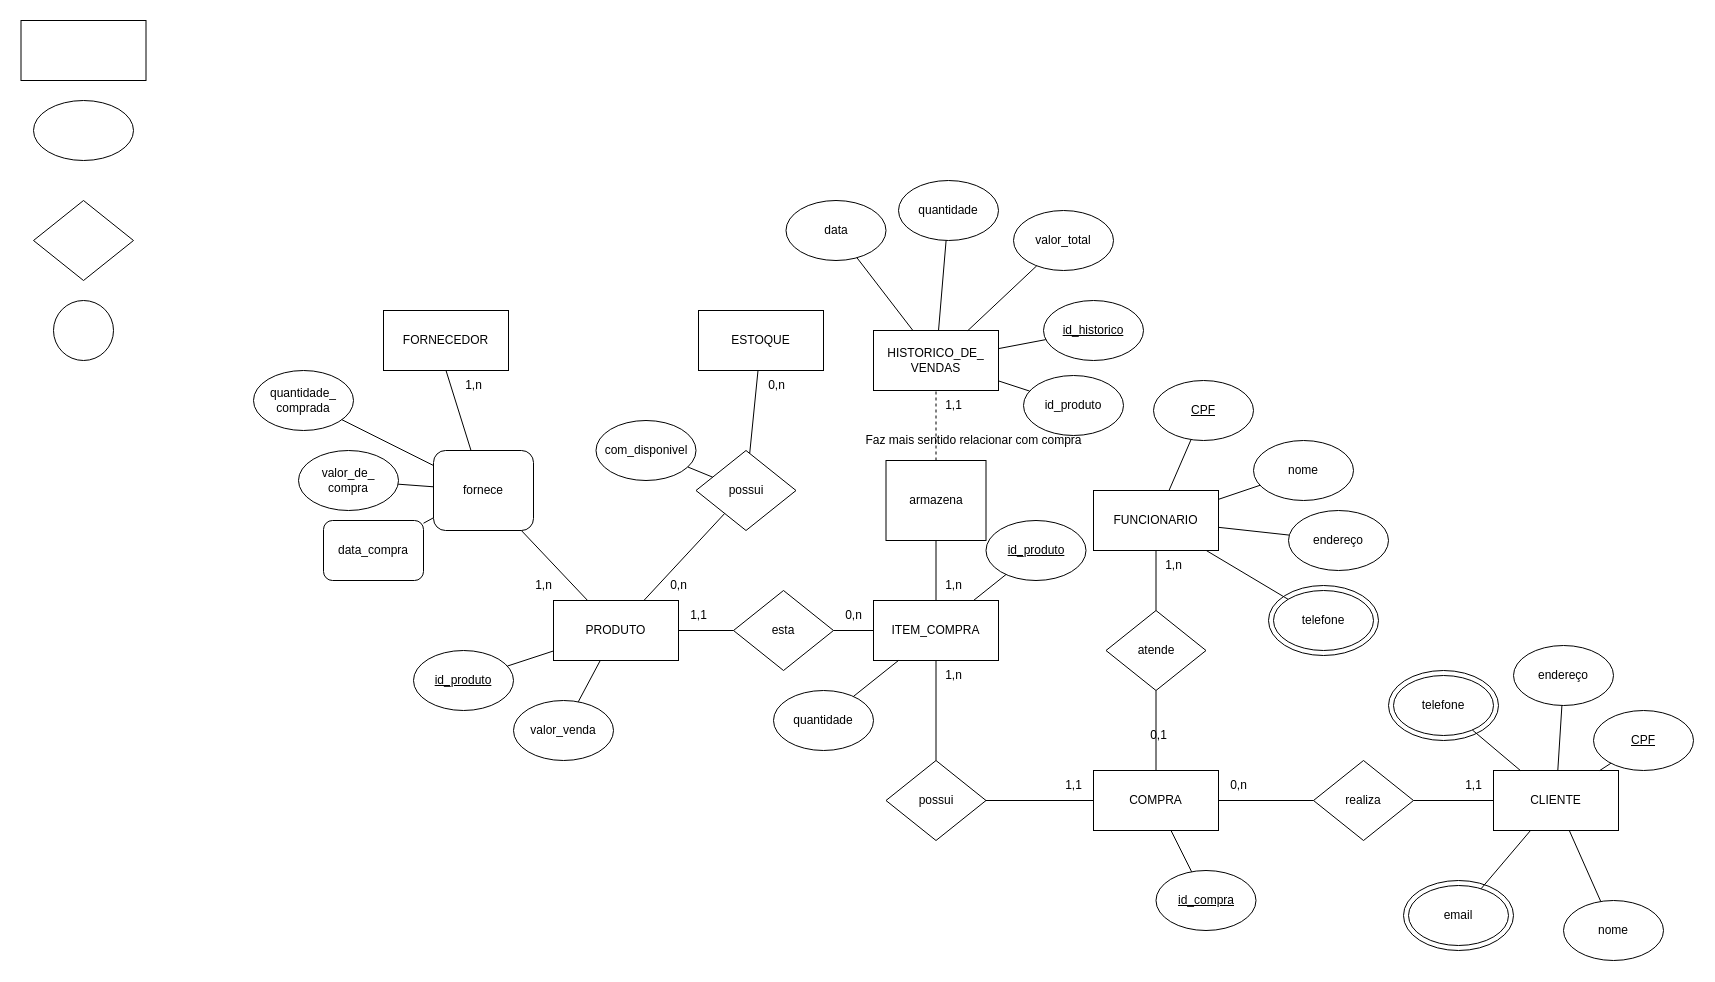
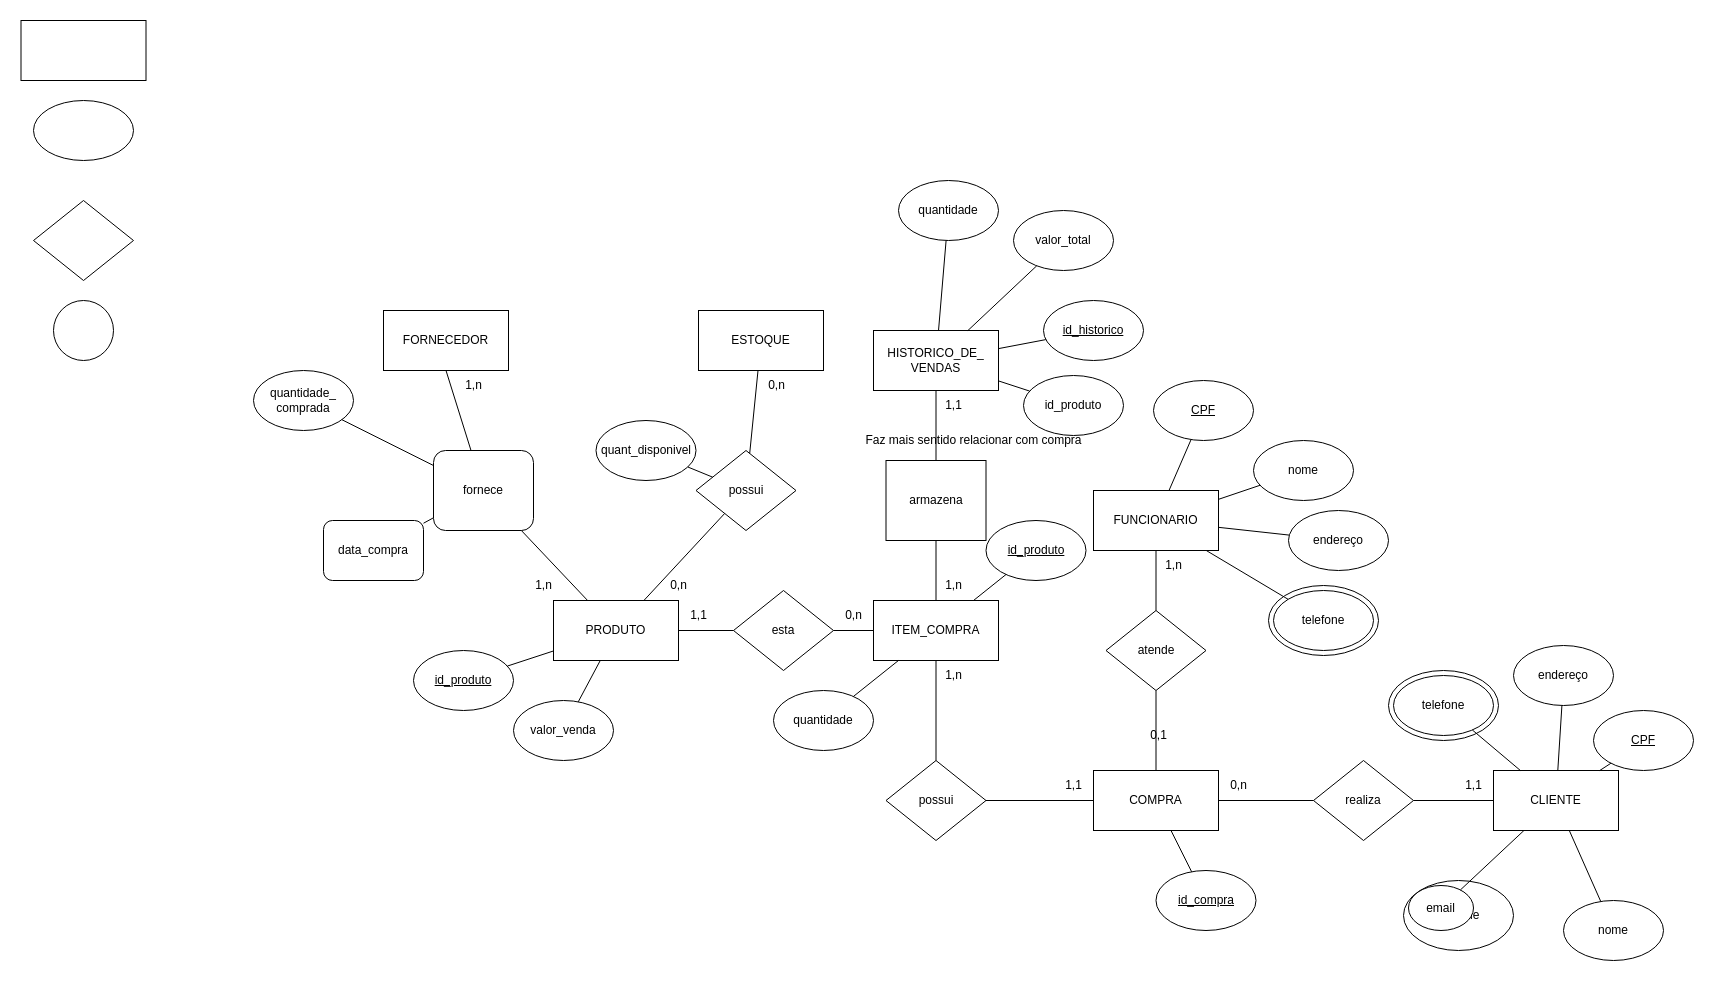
node "data": removed
edge "data" -- "HISTORICO_DE_ VENDAS": removed
edge "HISTORICO_DE_ VENDAS" -- "armazena": style dashed -> solid
node "com_disponivel": label "com_disponivel" -> "quant_disponivel"
node "valor_de_ compra": removed
edge "valor_de_ compra" -- "fornece": removed
node "email": size 100x60 -> 65x45
